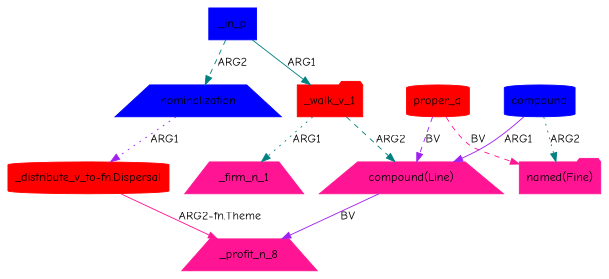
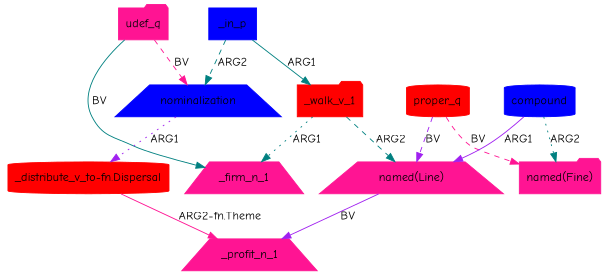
node "udef_q": added
node "compound(Line)": label "compound(Line)" -> "named(Line)"
node "_profit_n_8": label "_profit_n_8" -> "_profit_n_1"
